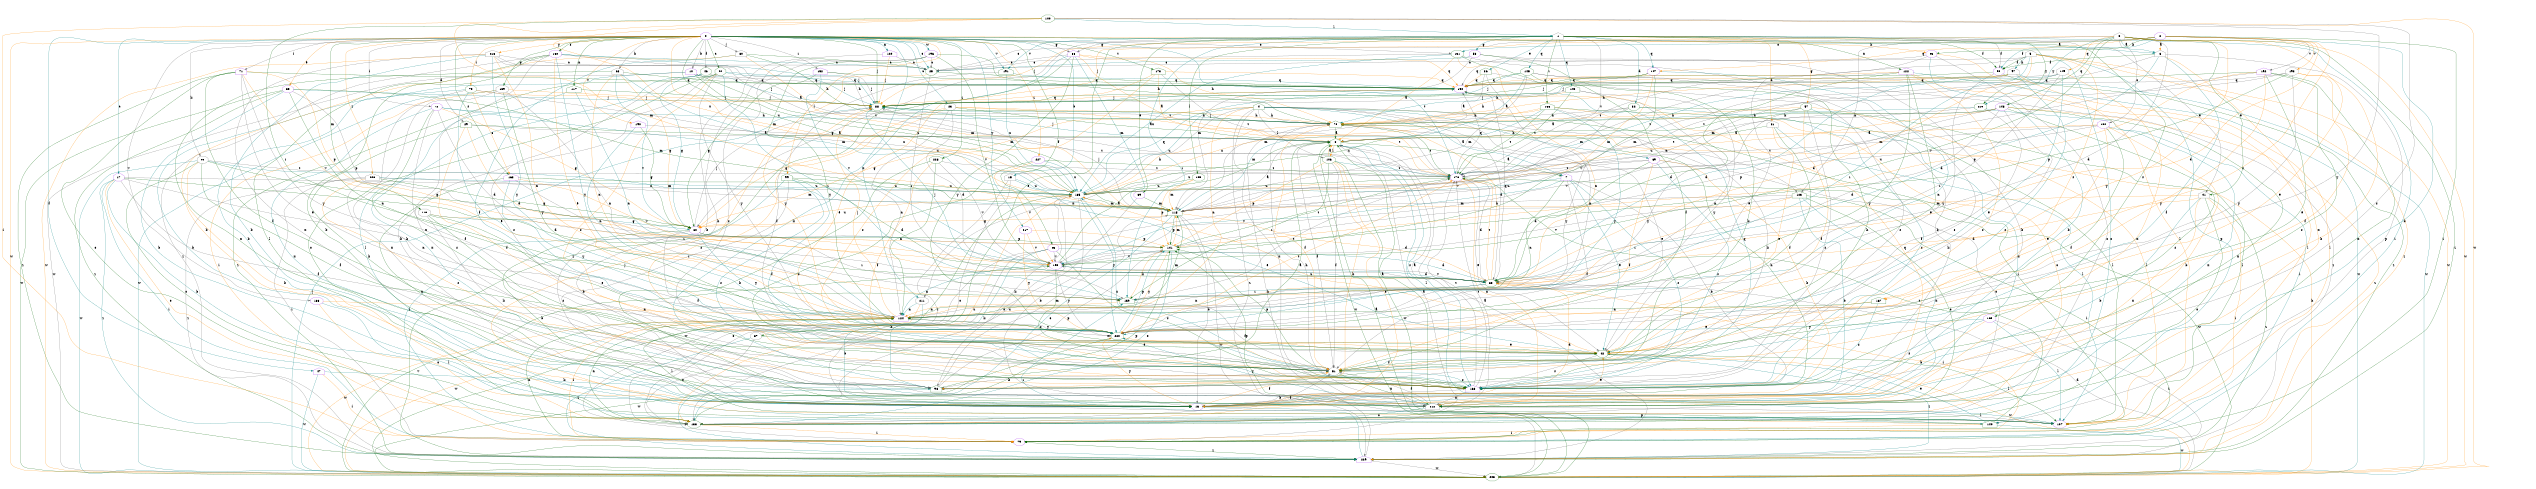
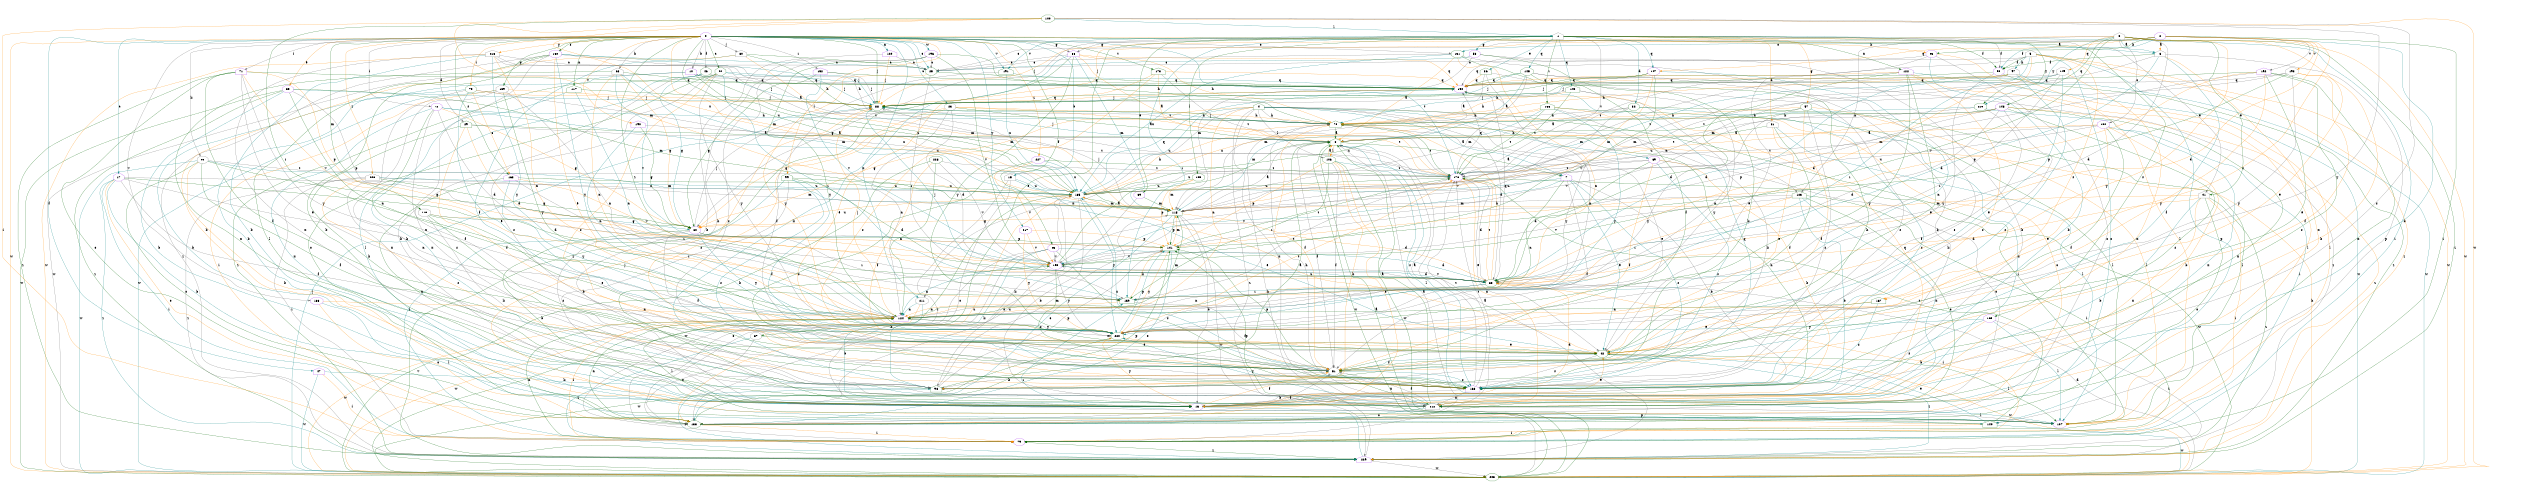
edge "0" -> "228": now "0" -> "124"
